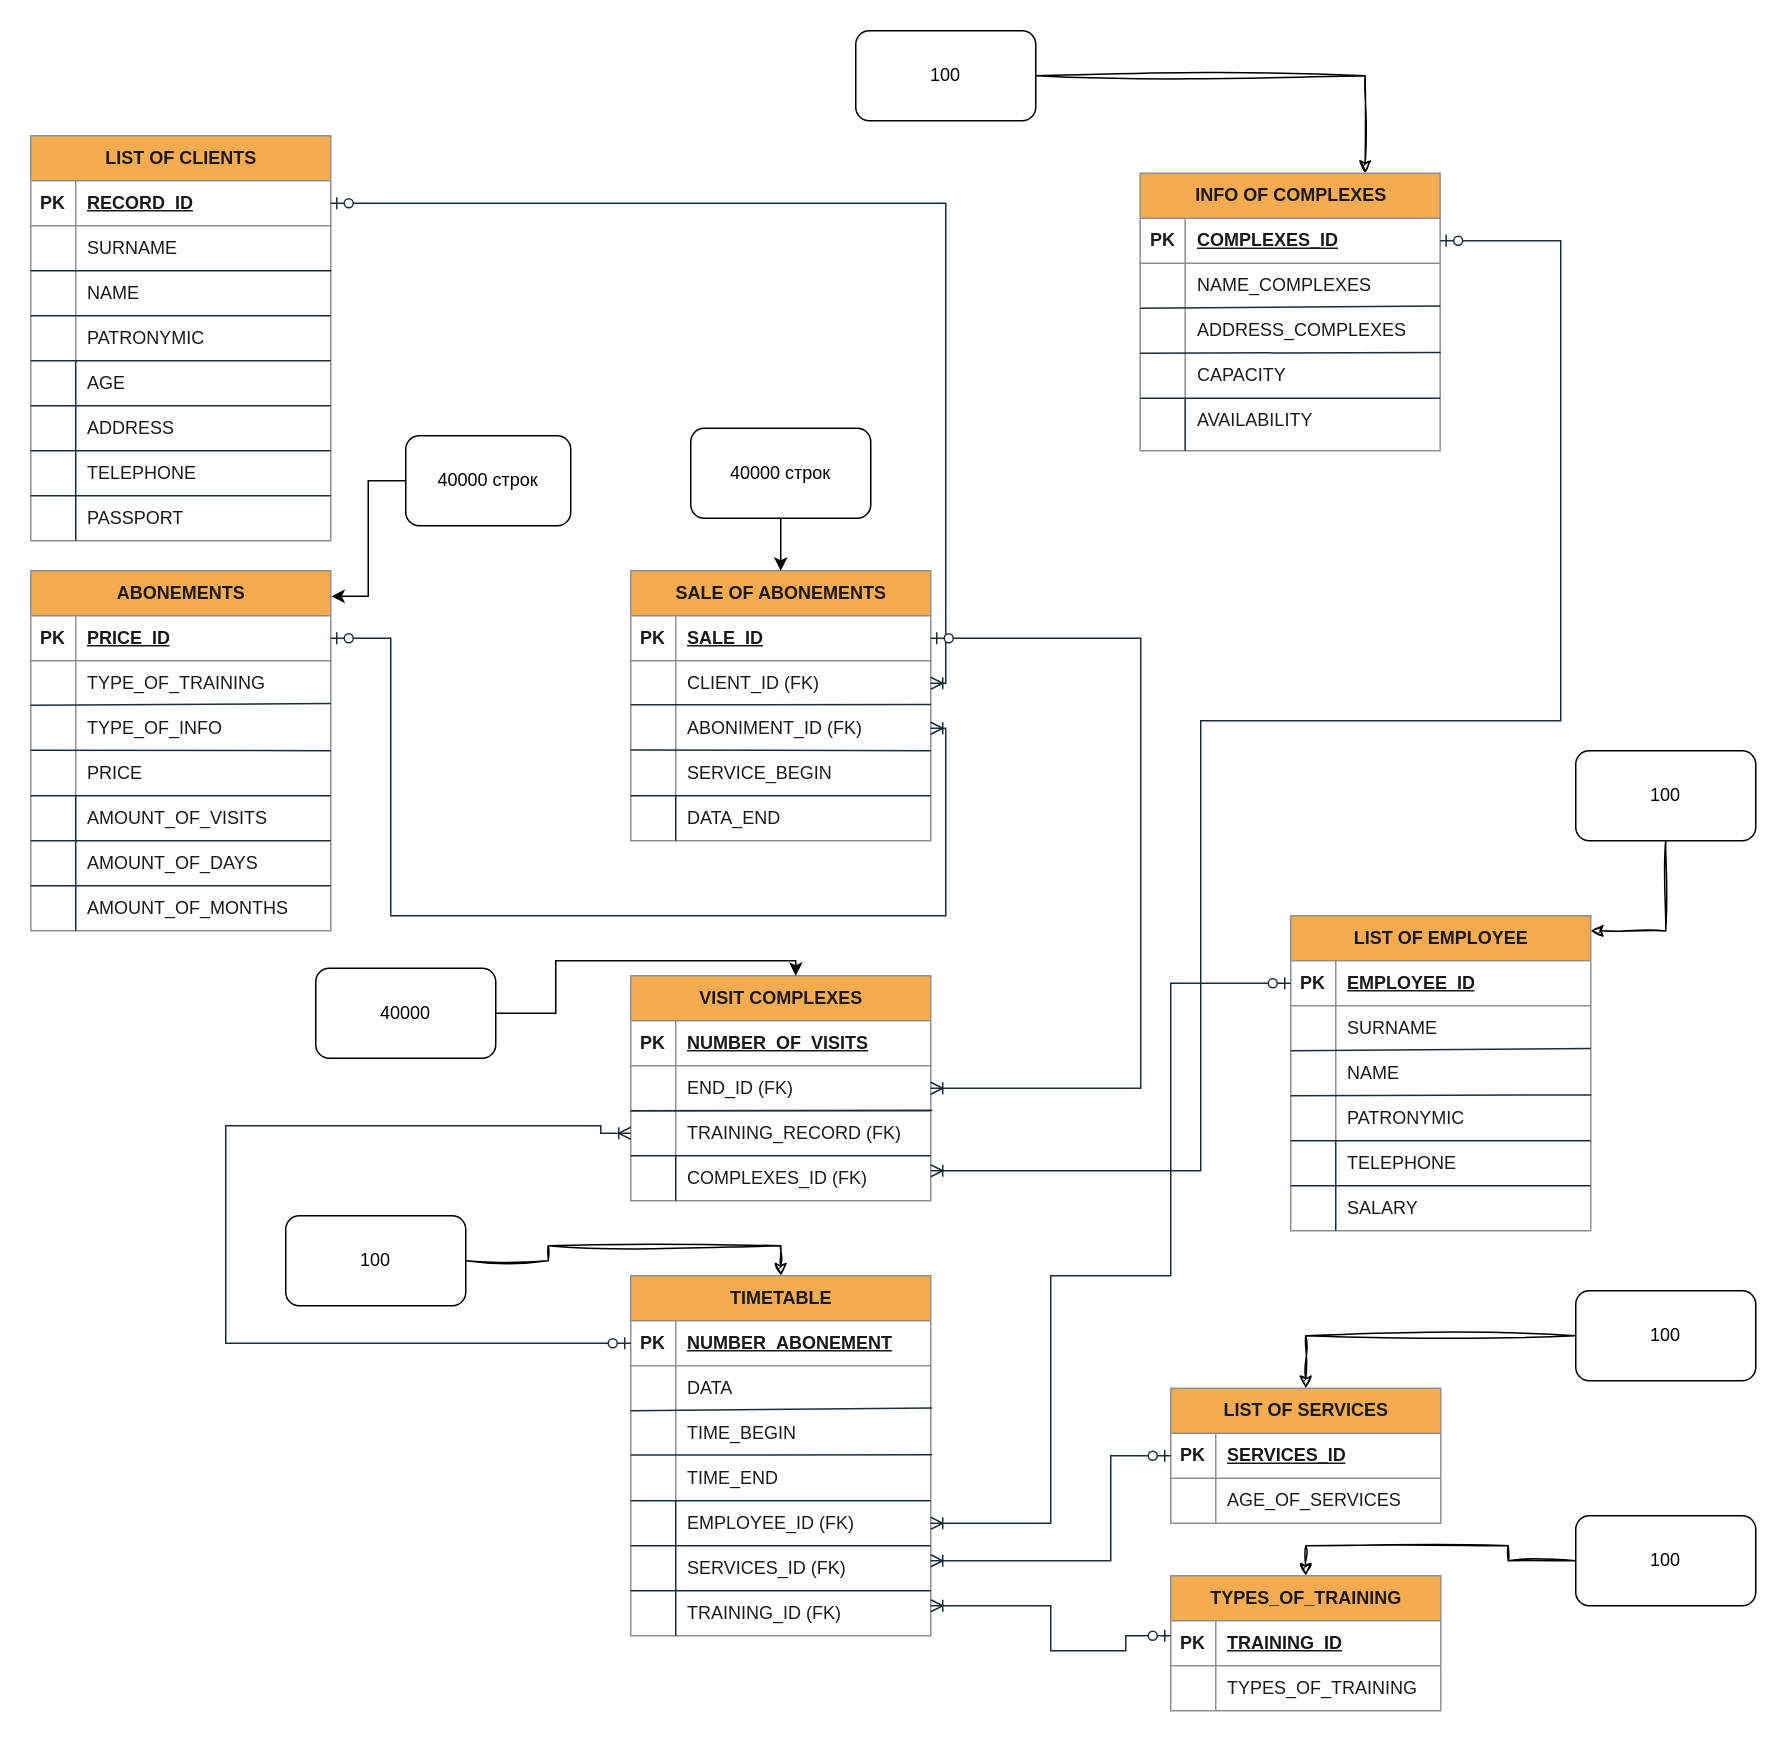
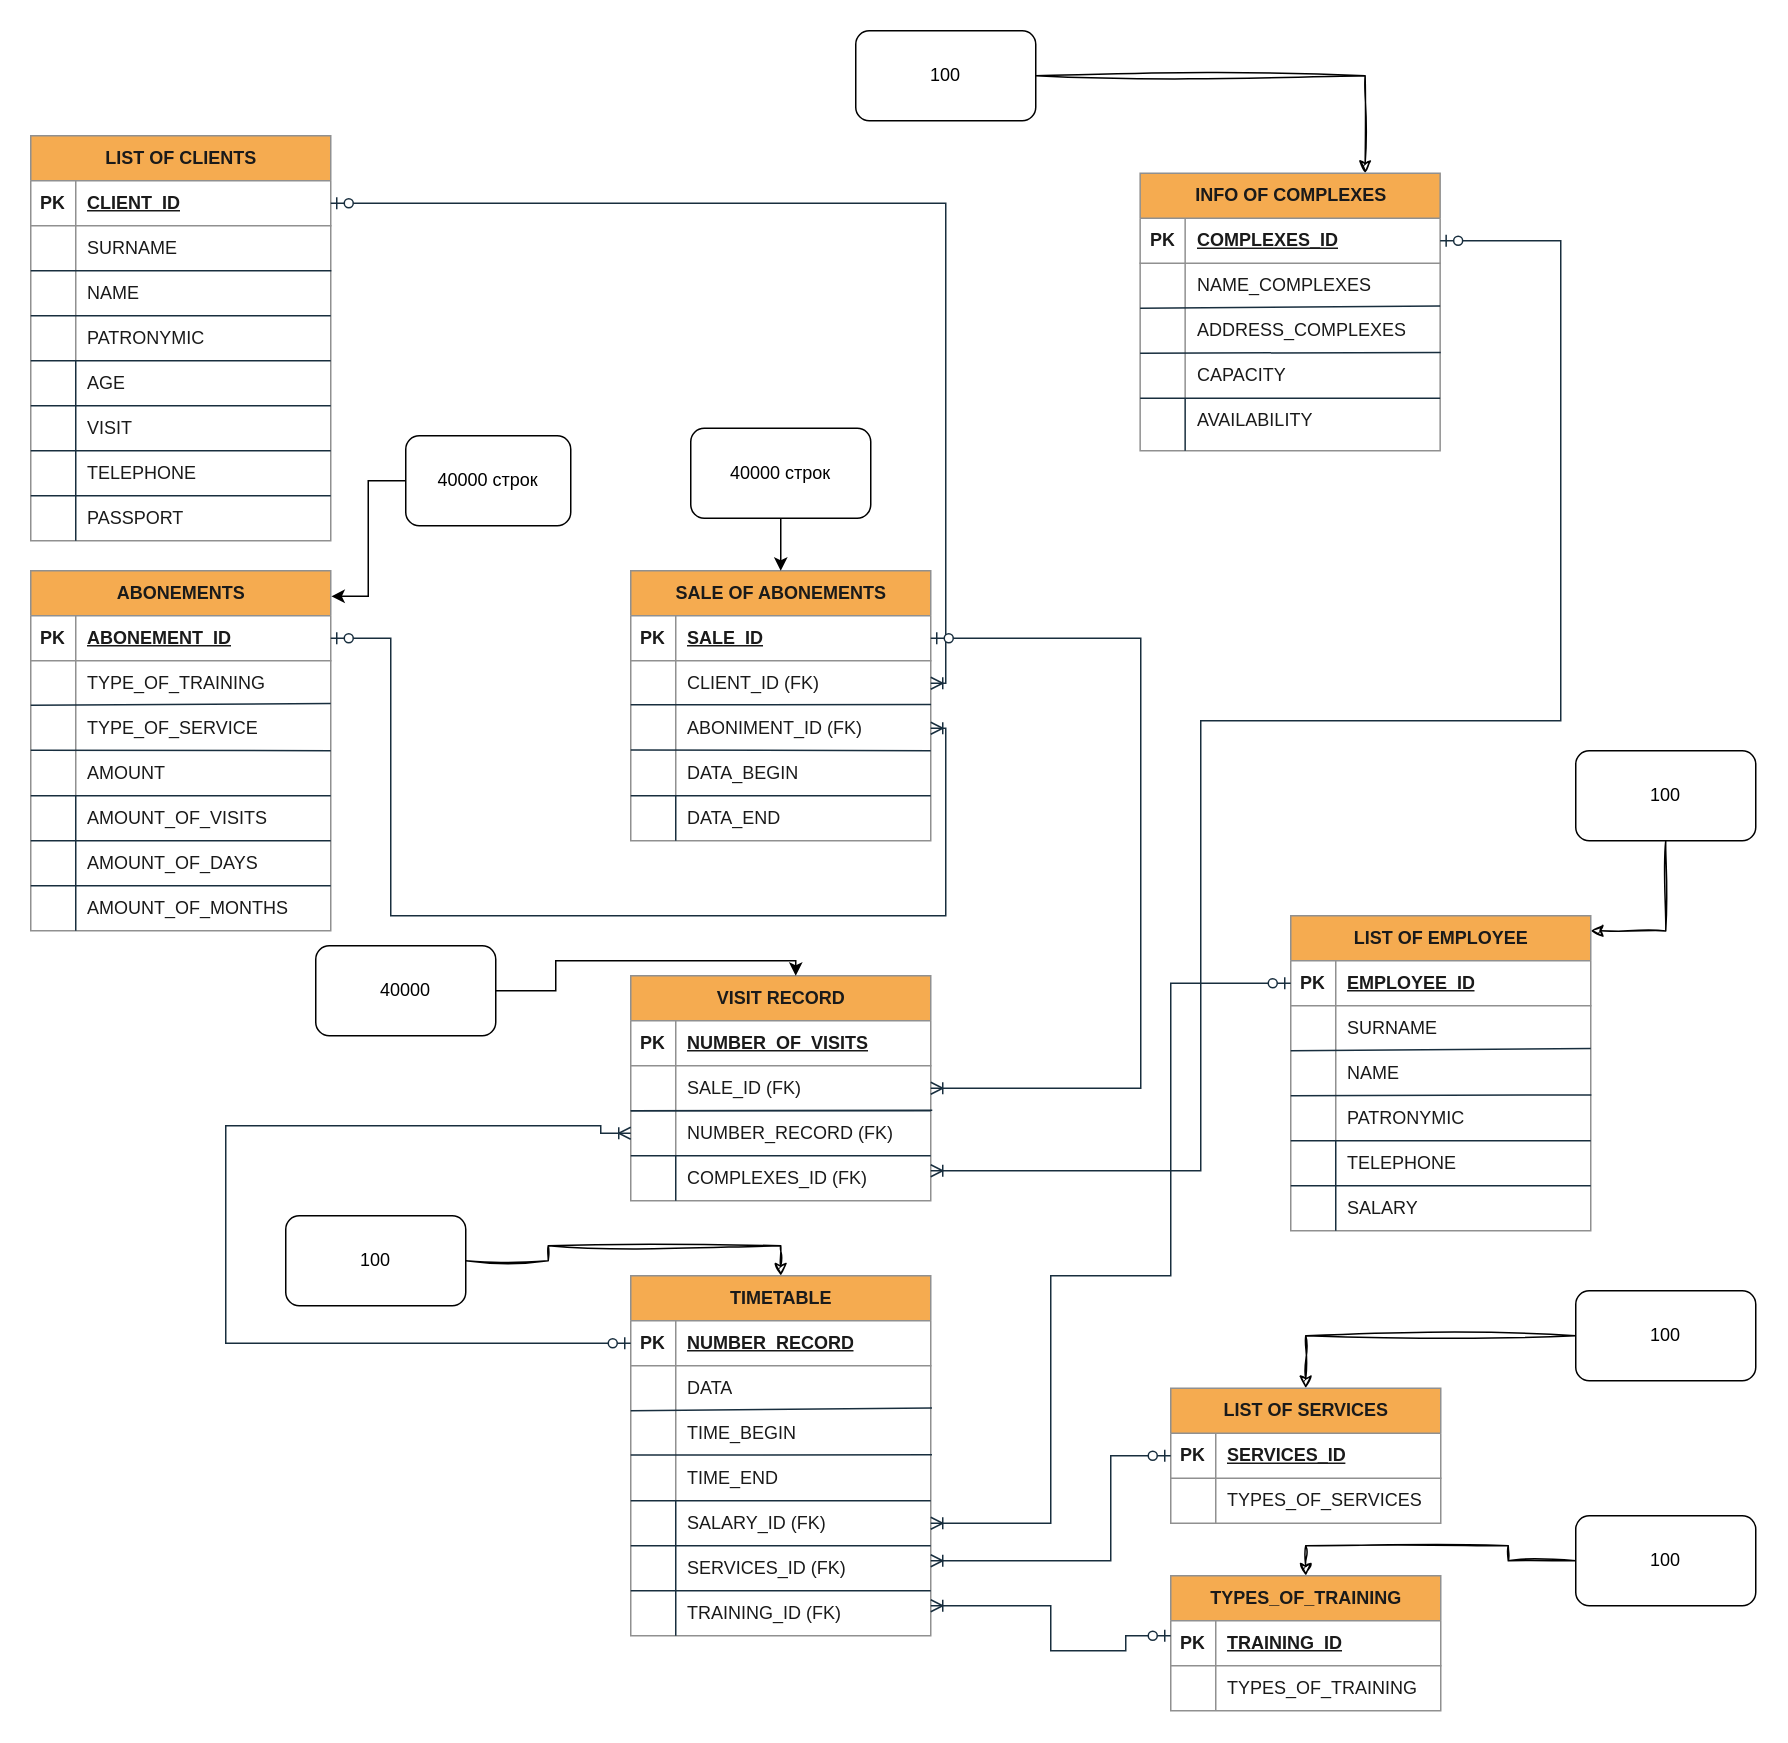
node "RECORD_ID": label "RECORD_ID" -> "CLIENT_ID"
node "ADDRESS": label "ADDRESS" -> "VISIT"
node "PRICE_ID": label "PRICE_ID" -> "ABONEMENT_ID"
node "TYPE_OF_INFO": label "TYPE_OF_INFO" -> "TYPE_OF_SERVICE"
node "PRICE": label "PRICE" -> "AMOUNT"
node "SERVICE_BEGIN": label "SERVICE_BEGIN" -> "DATA_BEGIN"
node "VISIT COMPLEXES": label "VISIT COMPLEXES" -> "VISIT RECORD"
node "40000": moved (406, 1013) -> (406, 991)
node "END_ID (FK)": label "END_ID (FK)" -> "SALE_ID (FK)"
node "TRAINING_RECORD (FK)": label "TRAINING_RECORD (FK)" -> "NUMBER_RECORD (FK)"
node "NUMBER_ABONEMENT": label "NUMBER_ABONEMENT" -> "NUMBER_RECORD"
node "AGE_OF_SERVICES": label "AGE_OF_SERVICES" -> "TYPES_OF_SERVICES"
node "EMPLOYEE_ID (FK)": label "EMPLOYEE_ID (FK)" -> "SALARY_ID (FK)"
